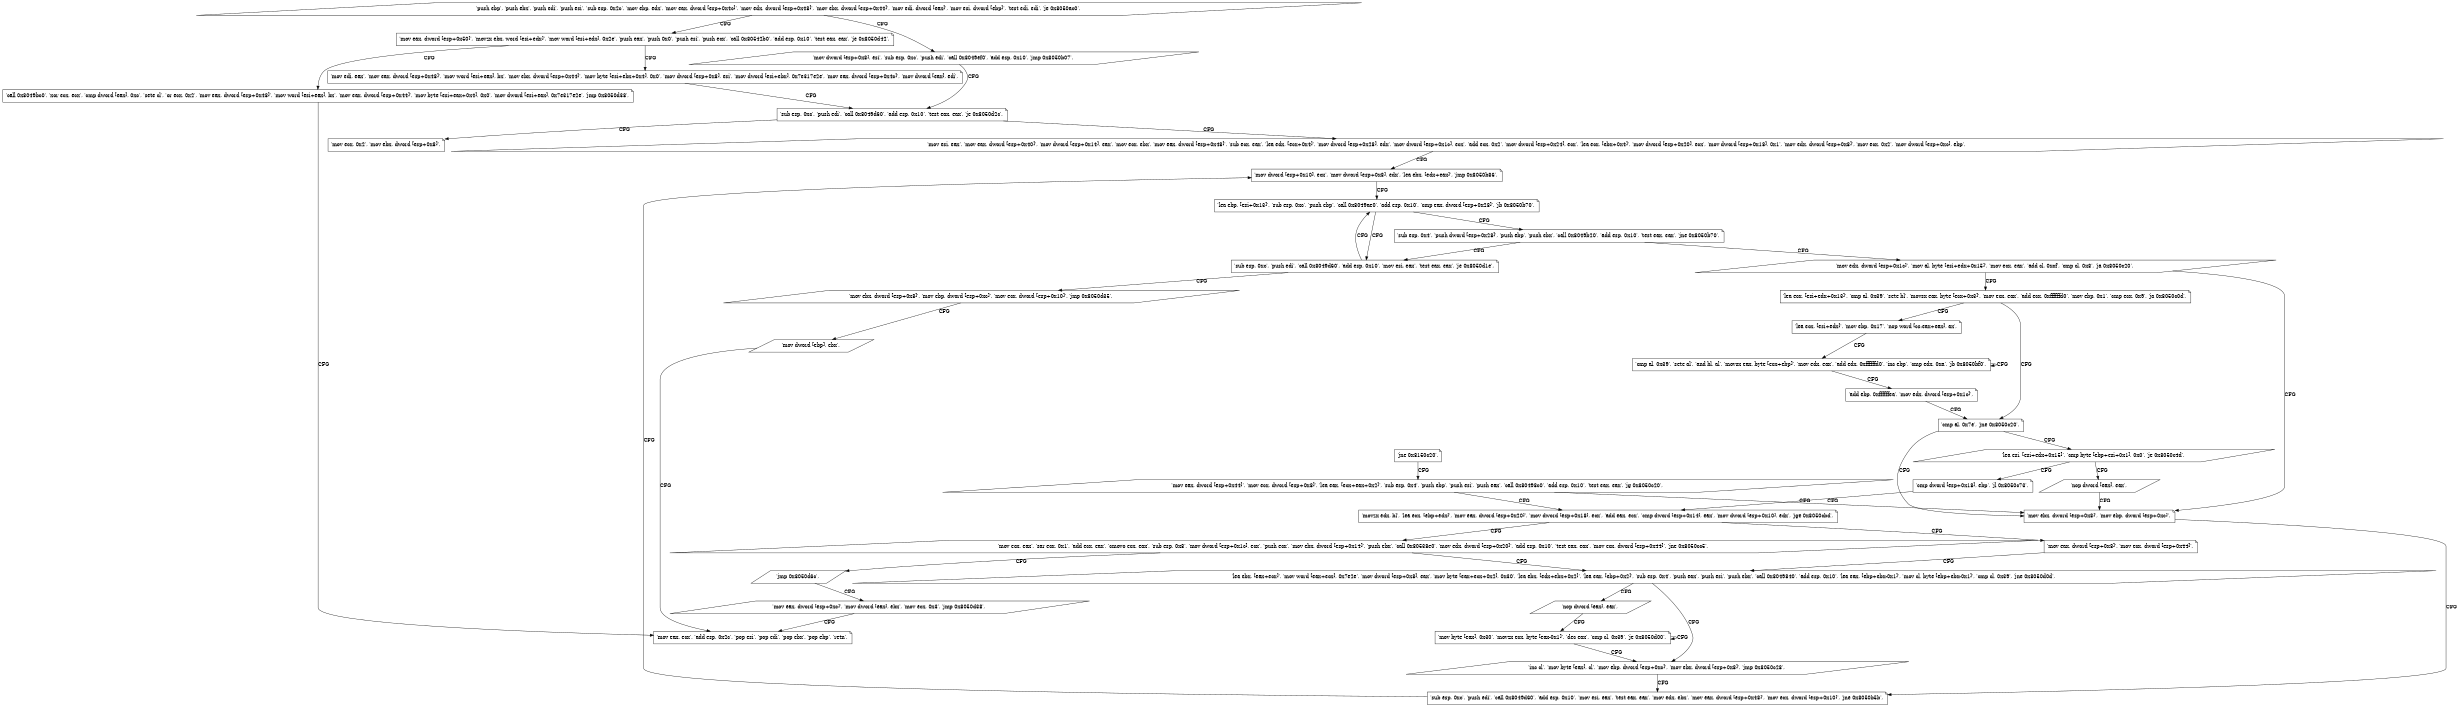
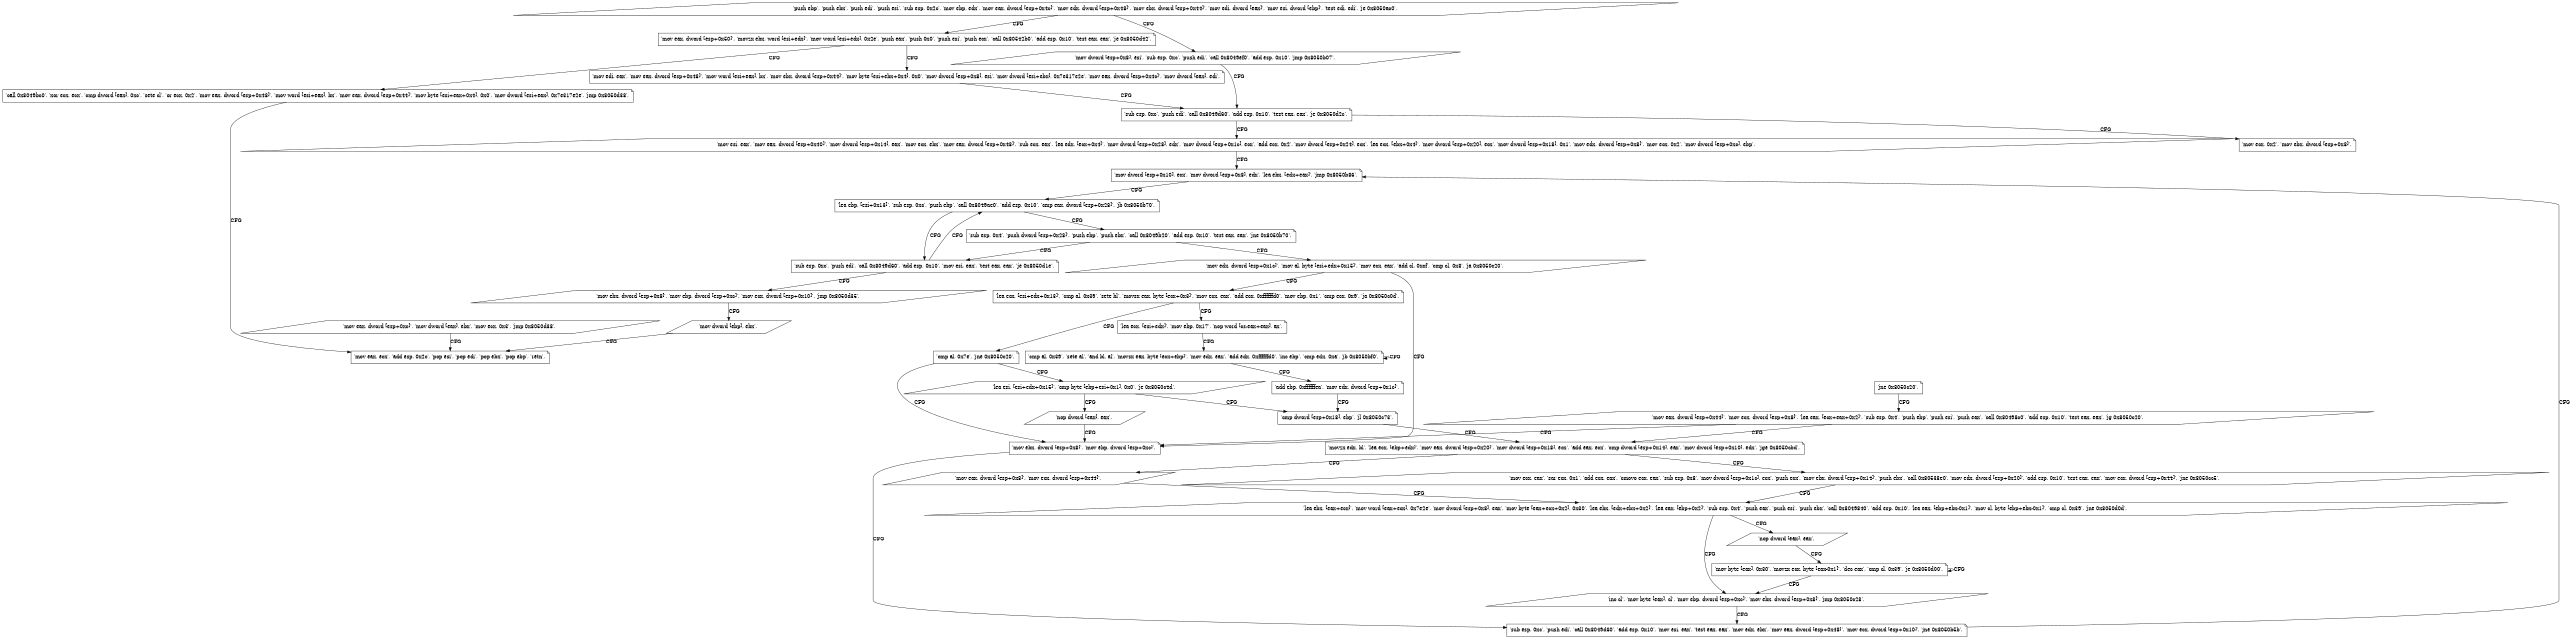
edge "'add ebp, 0xffffffea', 'mov edx, dword [esp+0x1c]'," -> "'cmp al, 0x7e', 'jne 0x8050c20',": now "'add ebp, 0xffffffea', 'mov edx, dword [esp+0x1c]'," -> "'cmp dword [esp+0x18], ebp', 'jl 0x8050c73',"
node "'jne 0x8150c20',": label "'jne 0x8150c20'," -> "'jne 0x8050c20',"
node "'mov eax, dword [esp+0x8]', 'mov ecx, dword [esp+0x44]',": shape note -> parallelogram
node "'jmp 0x8050d6c',": removed
